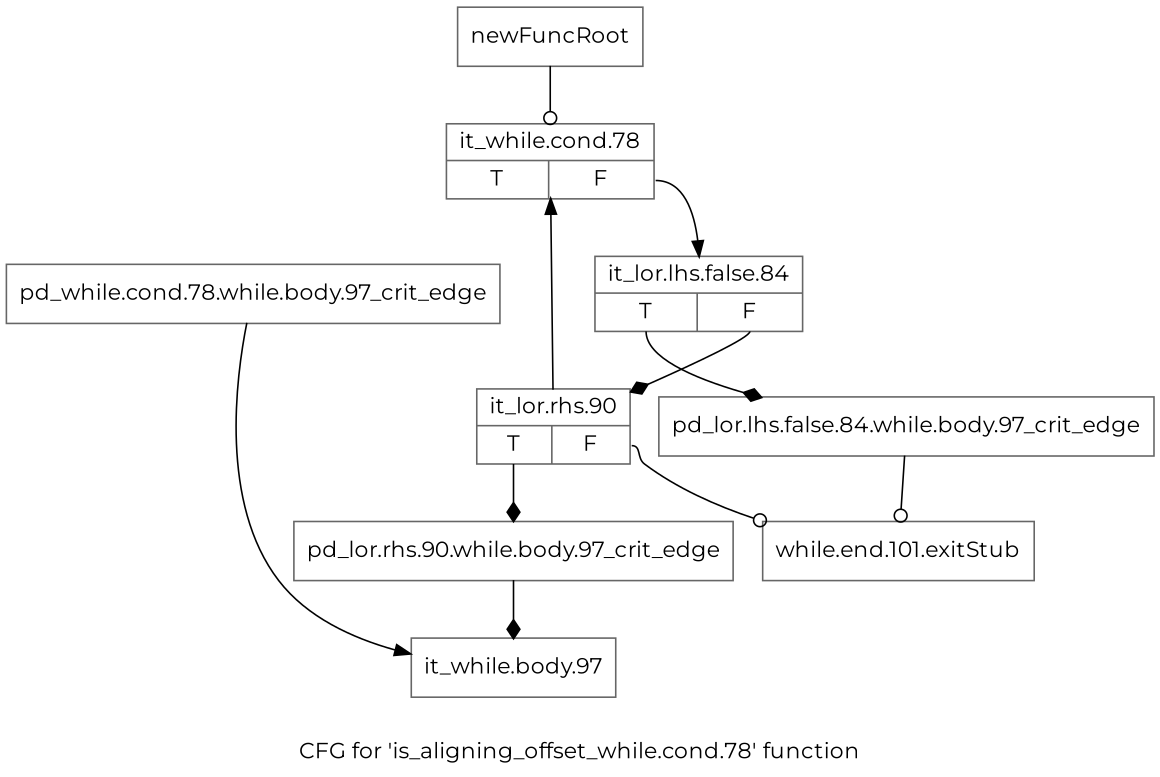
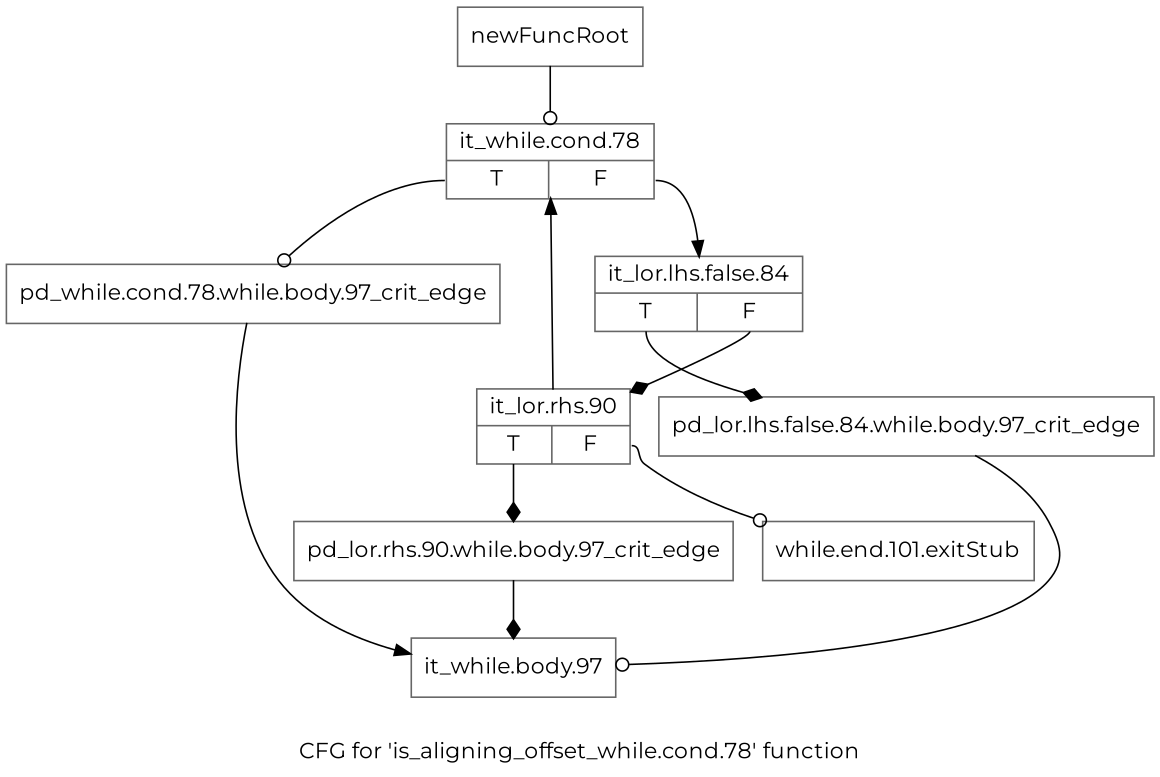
edge "it_while.cond.78" -> "pd_while.cond.78.while.body.97_crit_edge": added
edge "pd_lor.lhs.false.84.while.body.97_crit_edge" -> "while.end.101.exitStub": now "pd_lor.lhs.false.84.while.body.97_crit_edge" -> "it_while.body.97"
